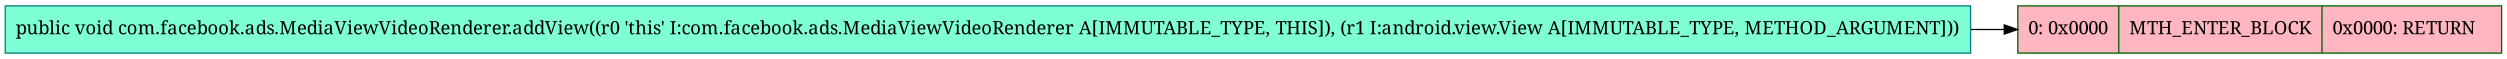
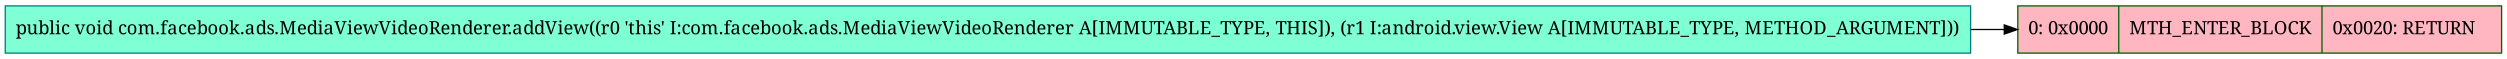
node "0: 0x0000": text "0x0000: RETURN" -> "0x0020: RETURN"
